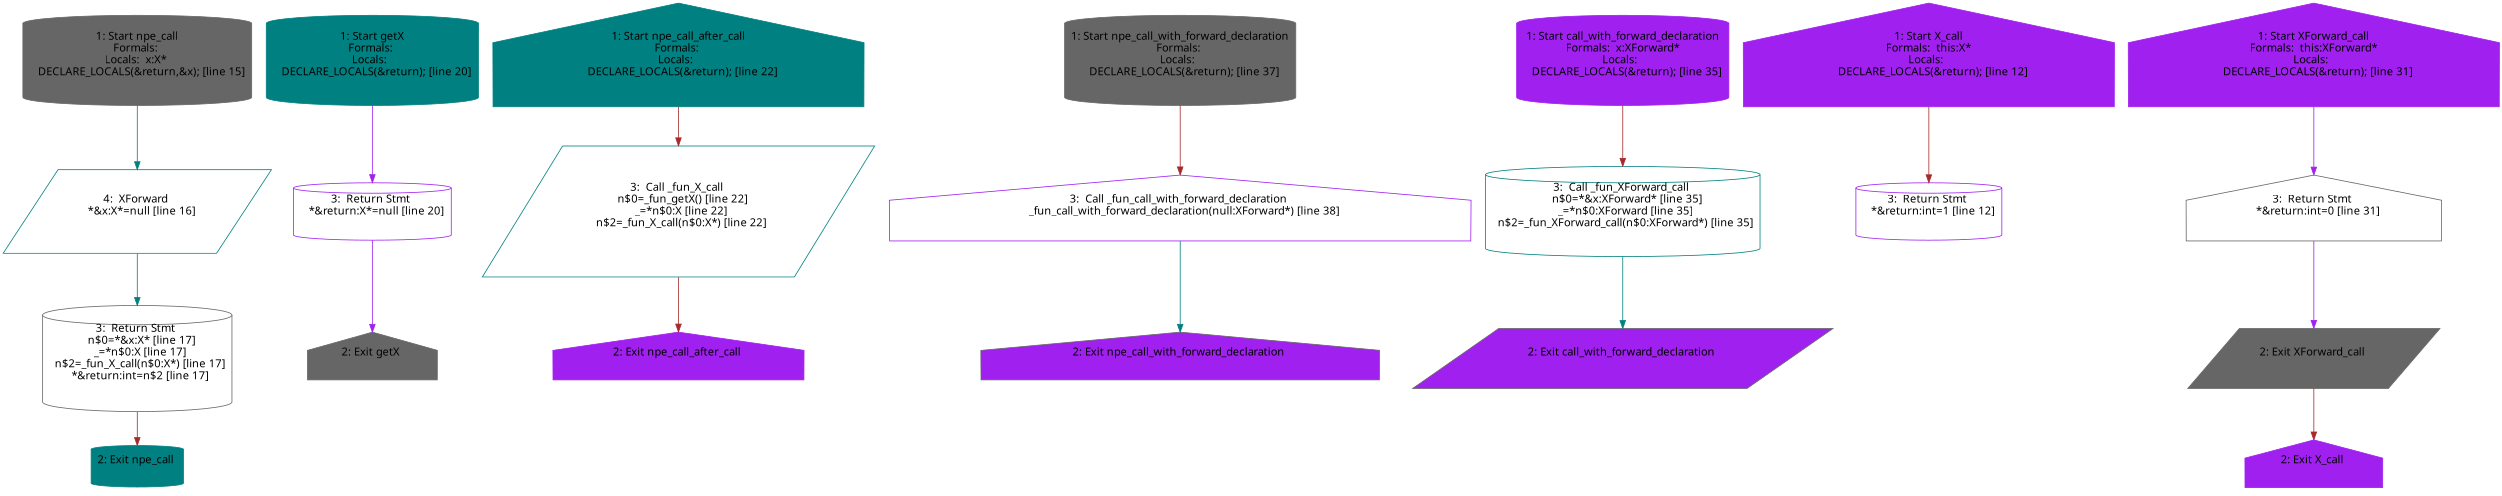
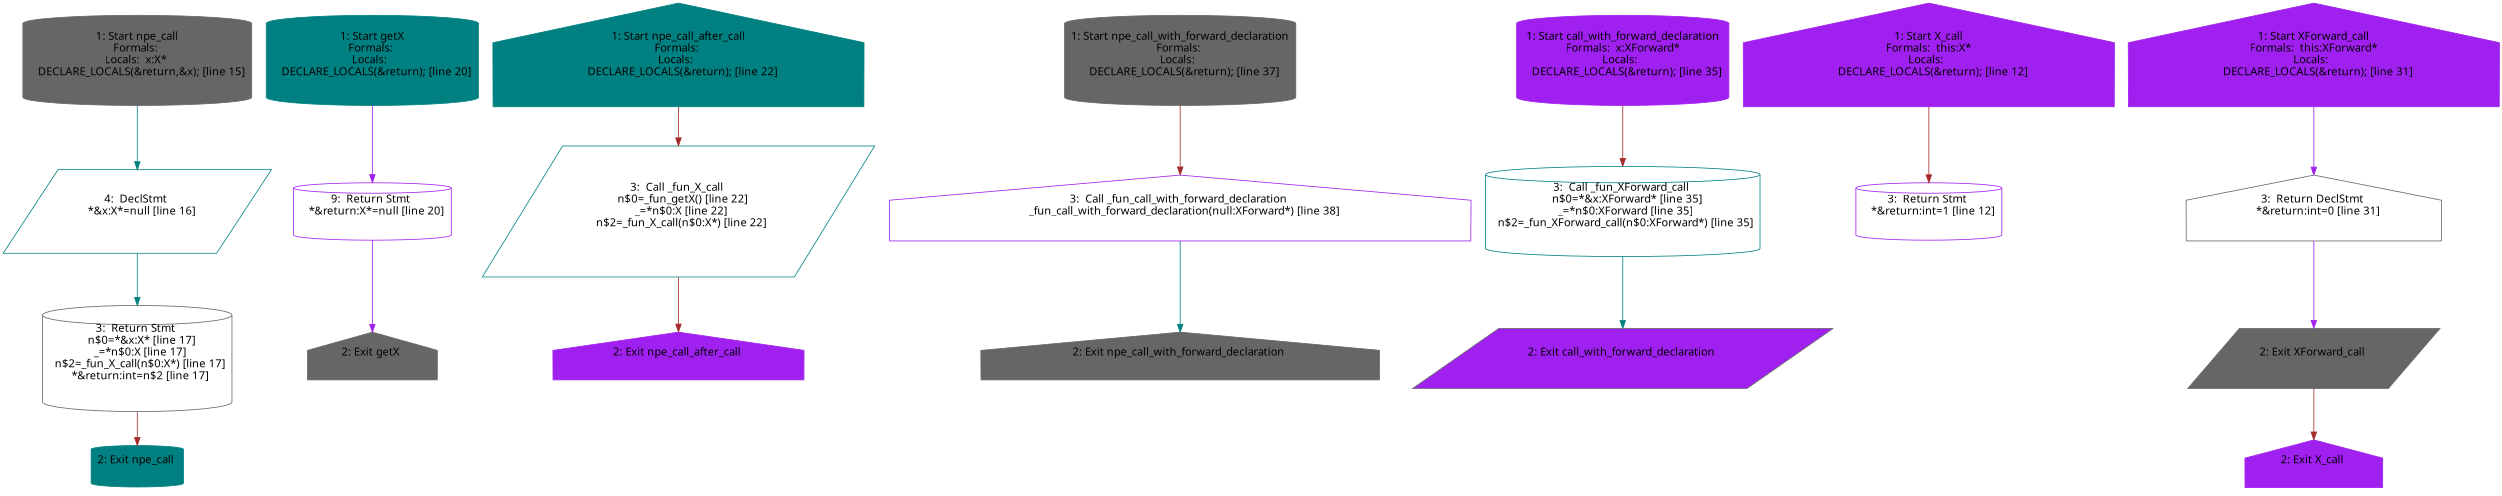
node "4:  XForward *&x:X*=null [line 16]": label "4:  XForward *&x:X*=null [line 16]" -> "4:  DeclStmt *&x:X*=null [line 16]"
node "3:  Return Stmt *&return:X*=null [line 20]": label "3:  Return Stmt *&return:X*=null [line 20]" -> "9:  Return Stmt *&return:X*=null [line 20]"
node "3:  Return Stmt *&return:int=0 [line 31]": label "3:  Return Stmt *&return:int=0 [line 31]" -> "3:  Return DeclStmt *&return:int=0 [line 31]"
node "2: Exit npe_call_with_forward_declaration": fillcolor purple -> gray40
